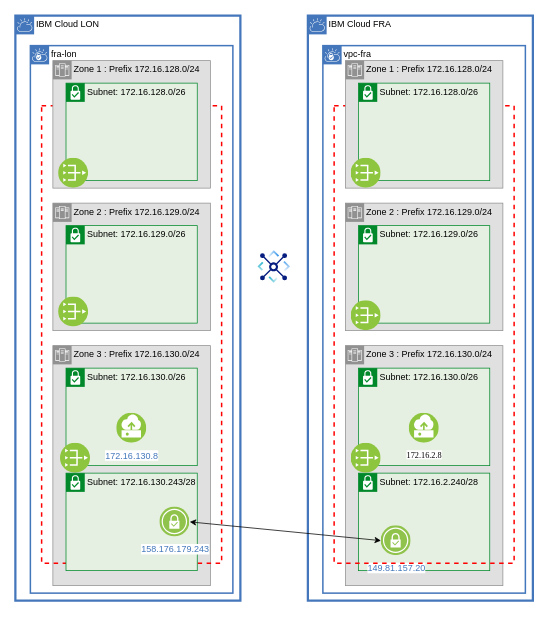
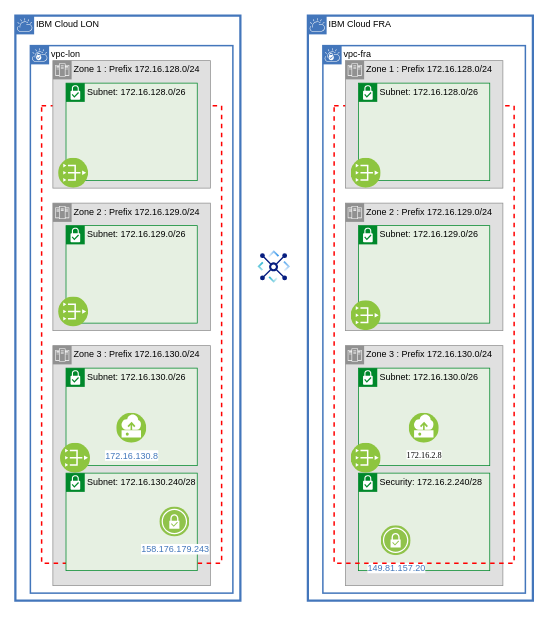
node "fra-lon": label "fra-lon" -> "vpc-lon"
node "Subnet: 172.16.130.243/28": label "Subnet: 172.16.130.243/28" -> "Subnet: 172.16.130.240/28"
node "Subnet: 172.16.2.240/28": label "Subnet: 172.16.2.240/28" -> "Security: 172.16.2.240/28"
edge "158.176.179.243" -- "149.81.157.20": removed
